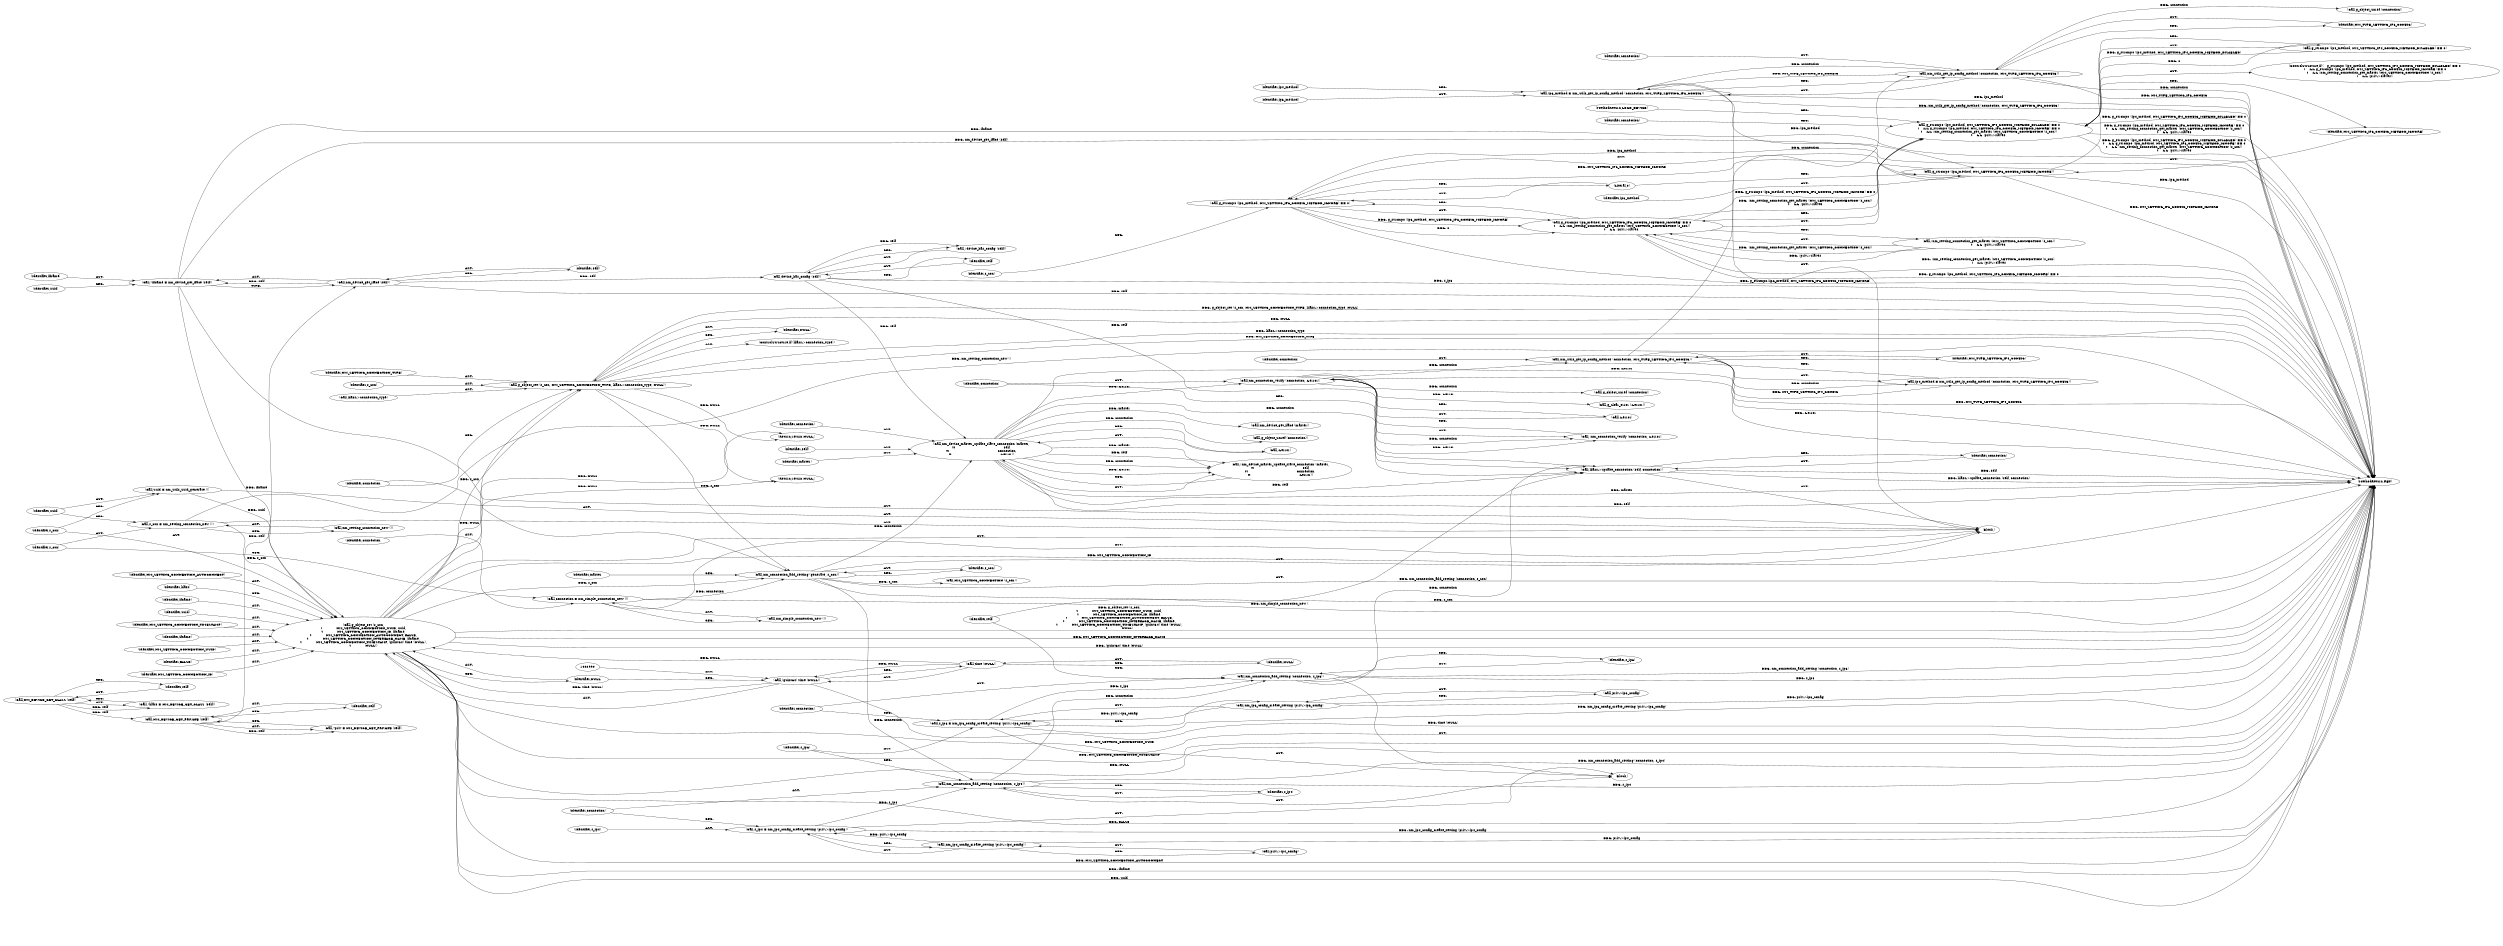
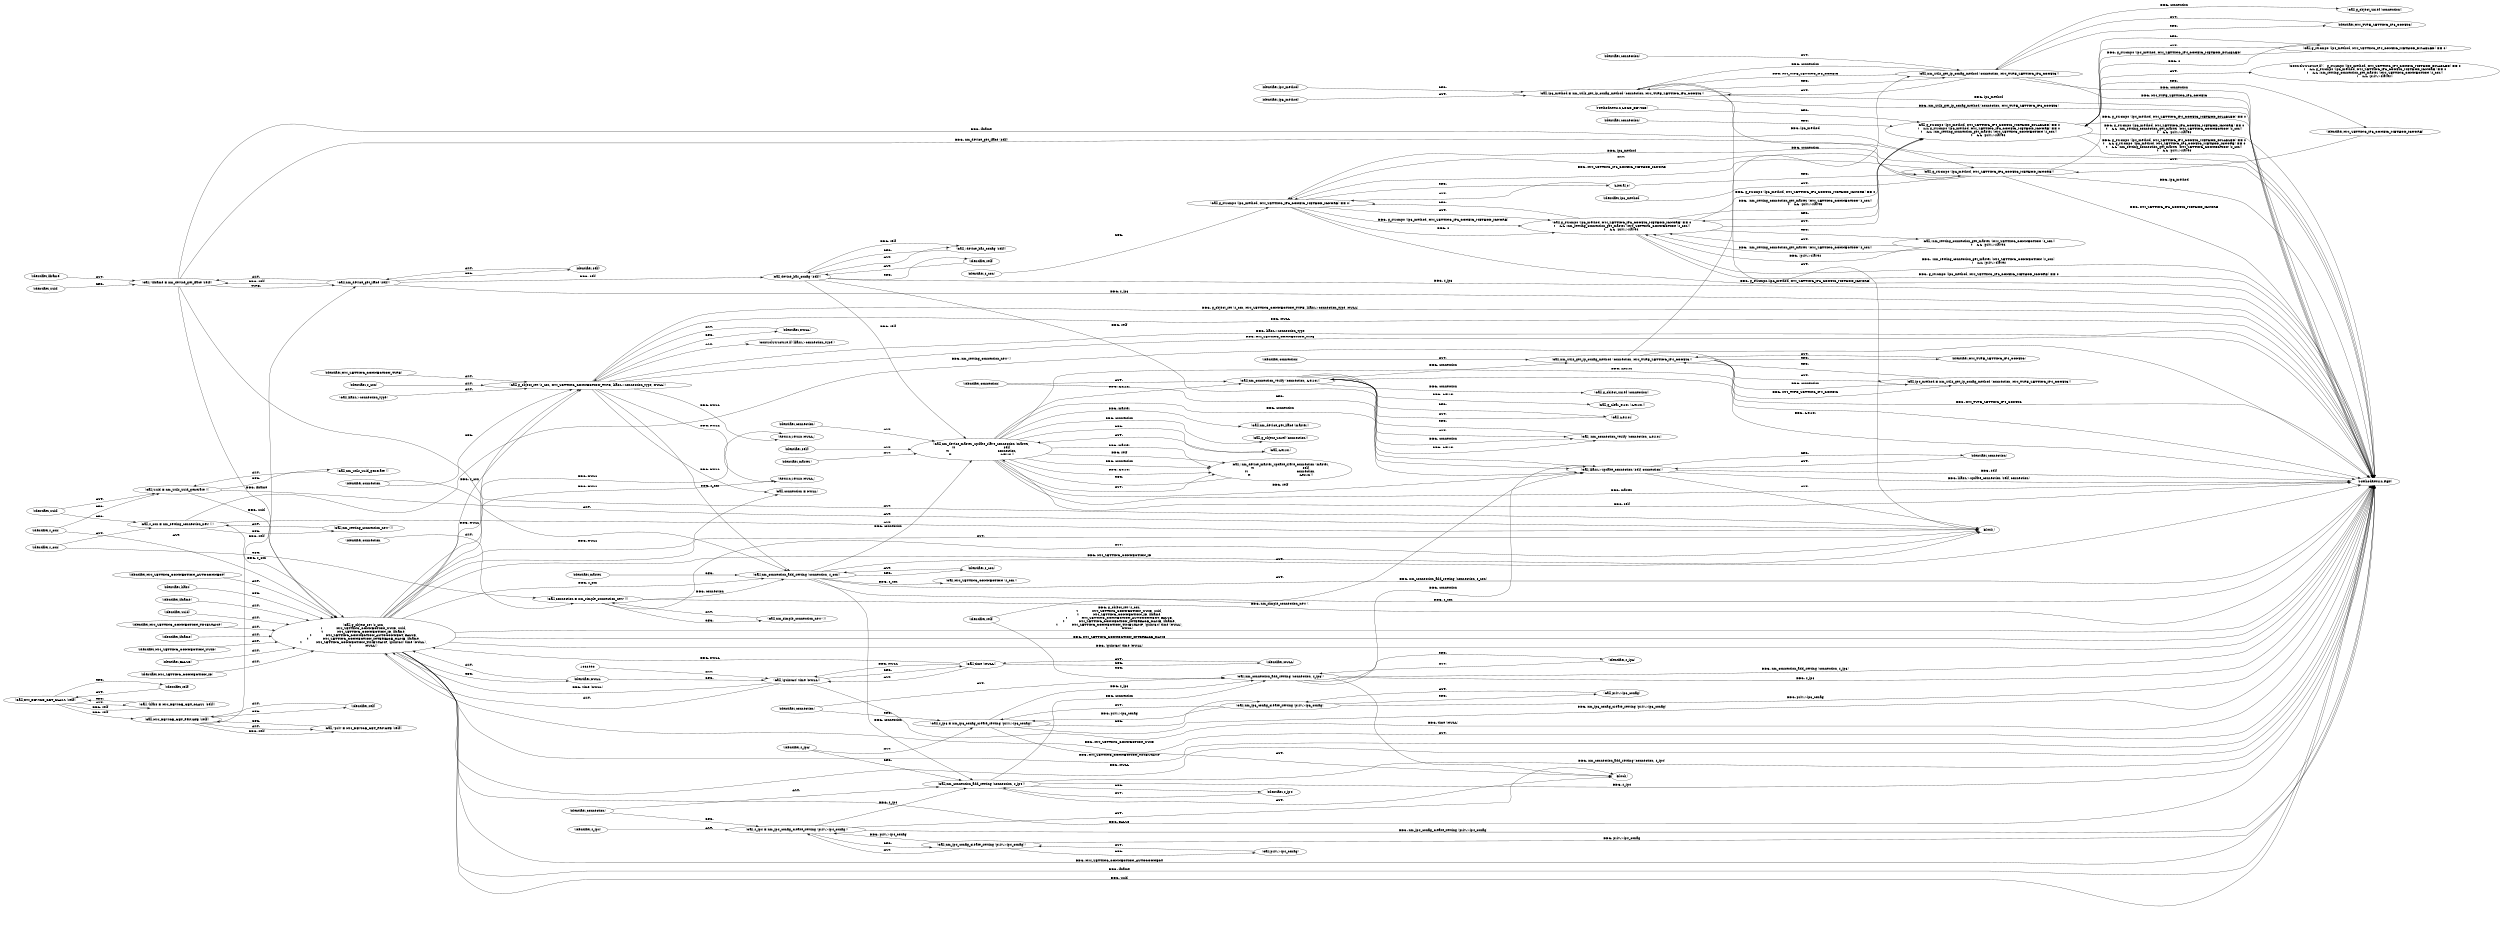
edge "(Call,nm_device_get_iface (self))" -> "(MethodReturn,RET)": label "DDG: self" -> "DDG: s_ip6"
node "(Call,nm_utils_uuid_generate ())": added
node "(Call,connection = NULL)": added
node "(Call,nm_connection_add_setting (generate, s_con))": label "(Call,nm_connection_add_setting (generate, s_con))" -> "(Call,nm_connection_add_setting (connection, s_con))"
